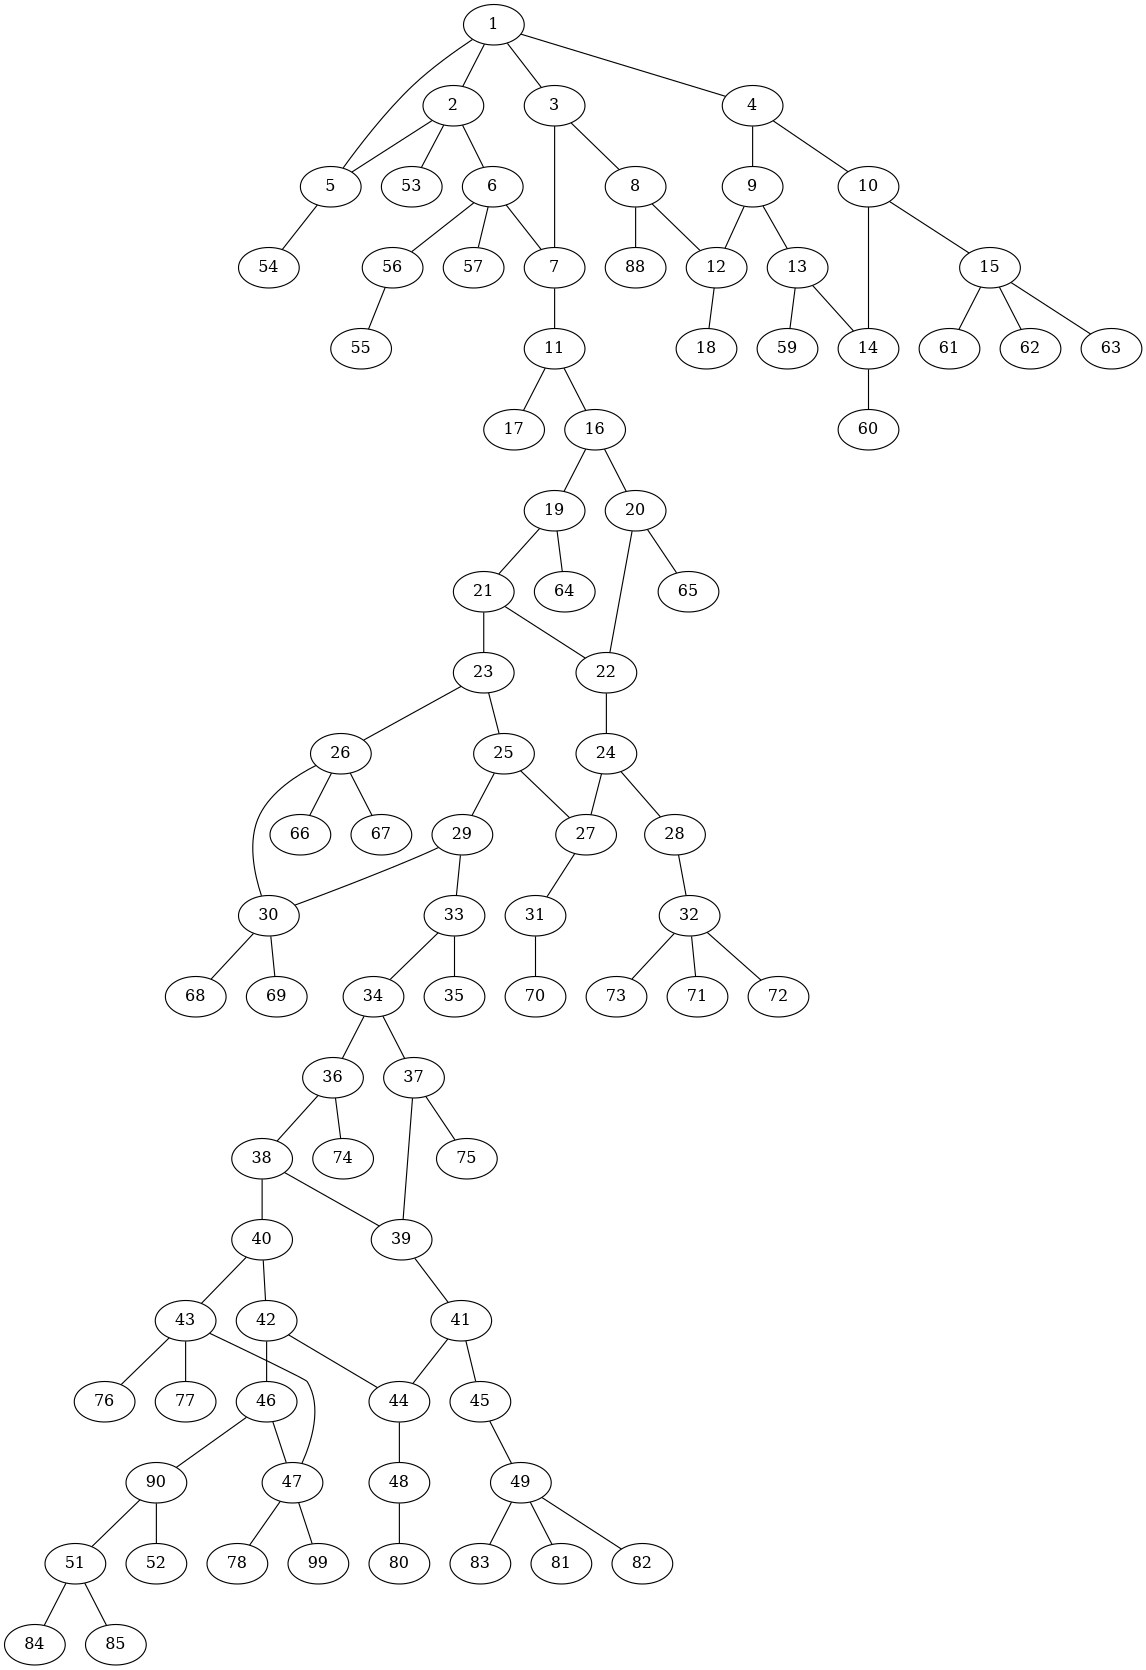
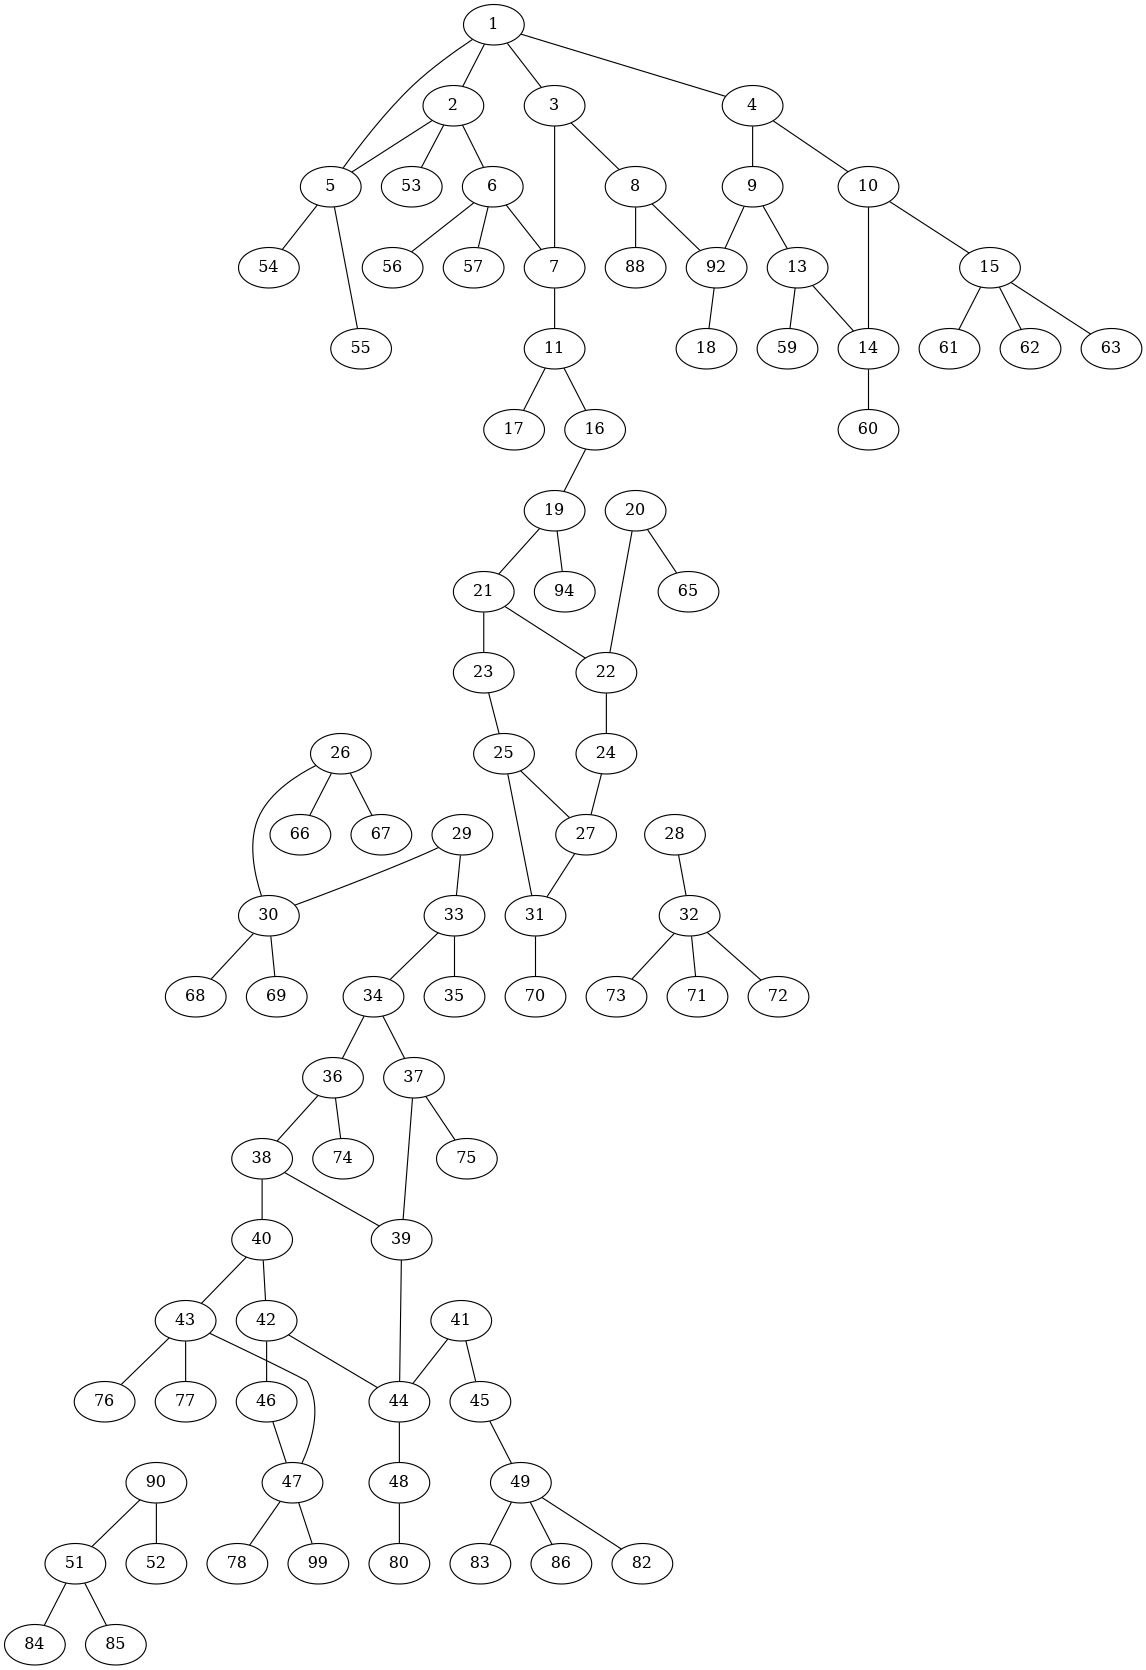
node "12": label "12" -> "92"
edge "56" -- "55": now "5" -- "55"
edge "16" -- "20": removed
node "64": label "64" -> "94"
edge "23" -- "26": removed
edge "25" -- "29": now "25" -- "31"
edge "24" -- "28": removed
edge "39" -- "41": now "39" -- "44"
edge "46" -- "90": removed
node "81": label "81" -> "86"
